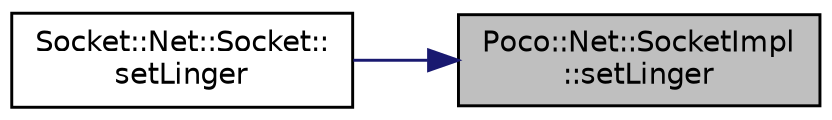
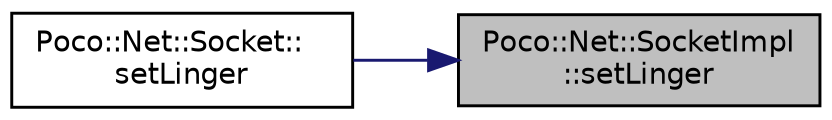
node "Socket::Net::Socket:: setLinger": label "Socket::Net::Socket:: setLinger" -> "Poco::Net::Socket:: setLinger"
